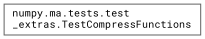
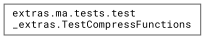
node "numpy.ma.tests.test _extras.TestCompressFunctions": label "numpy.ma.tests.test _extras.TestCompressFunctions" -> "extras.ma.tests.test _extras.TestCompressFunctions"
